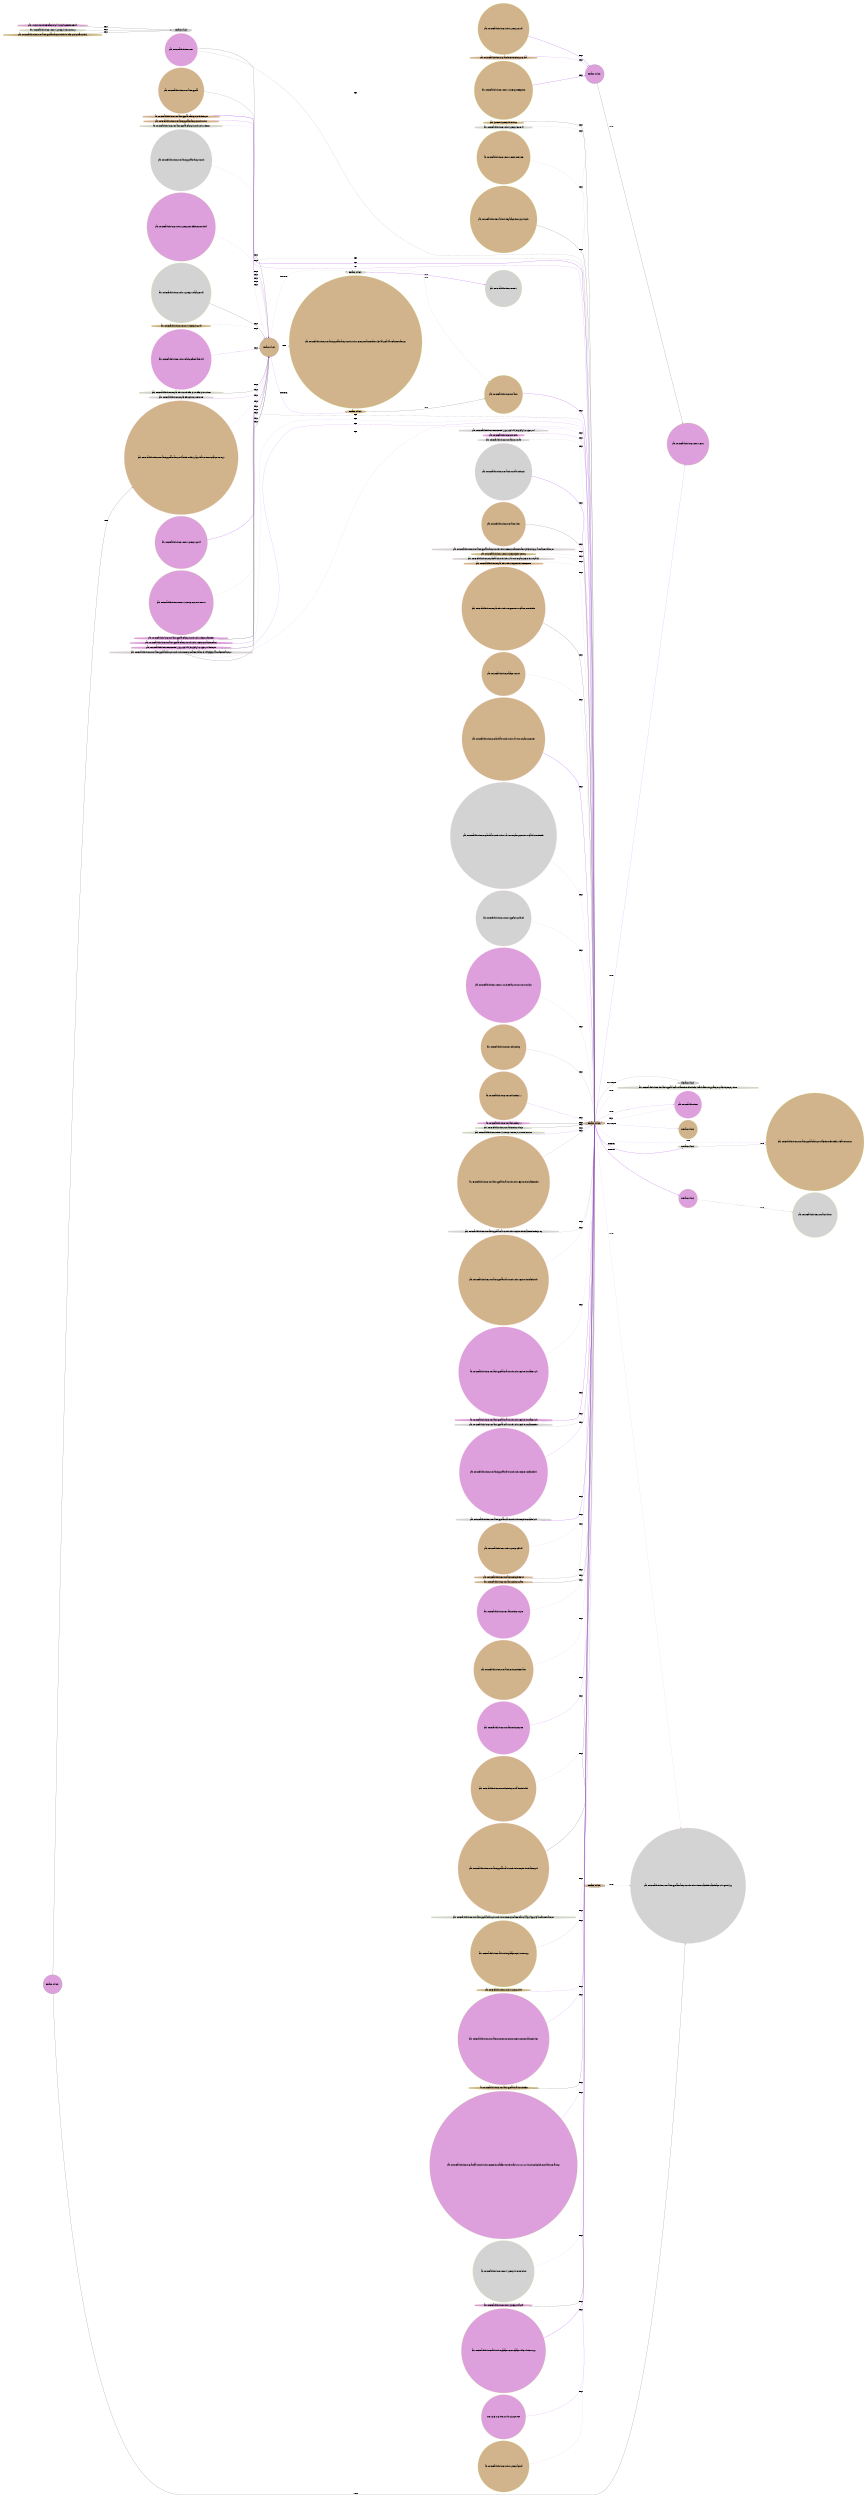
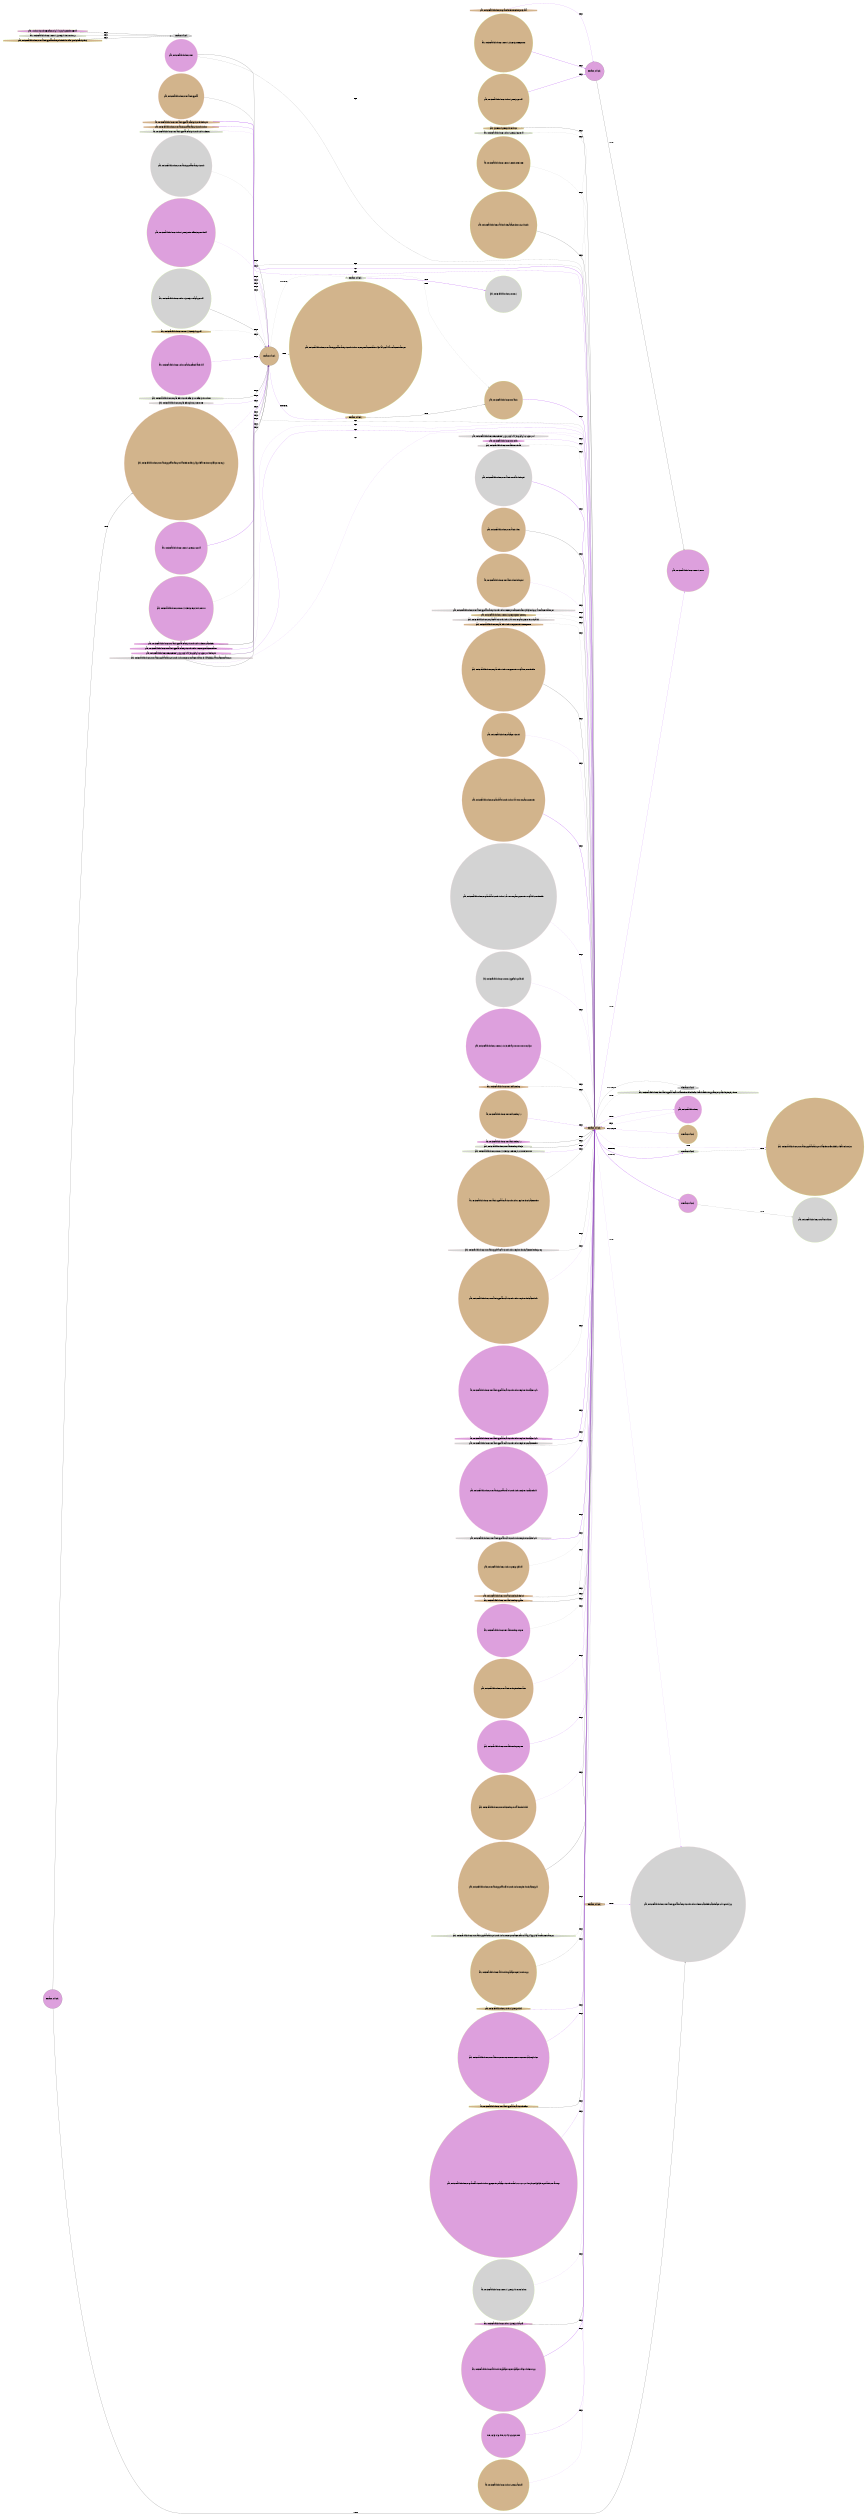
node "path: /Device/HarddiskVolume2/Users/admin/Videos/desktop.ini": added
node "path: /Device/HarddiskVolume2/Users/Public/Desktop": shape circle -> octagon
